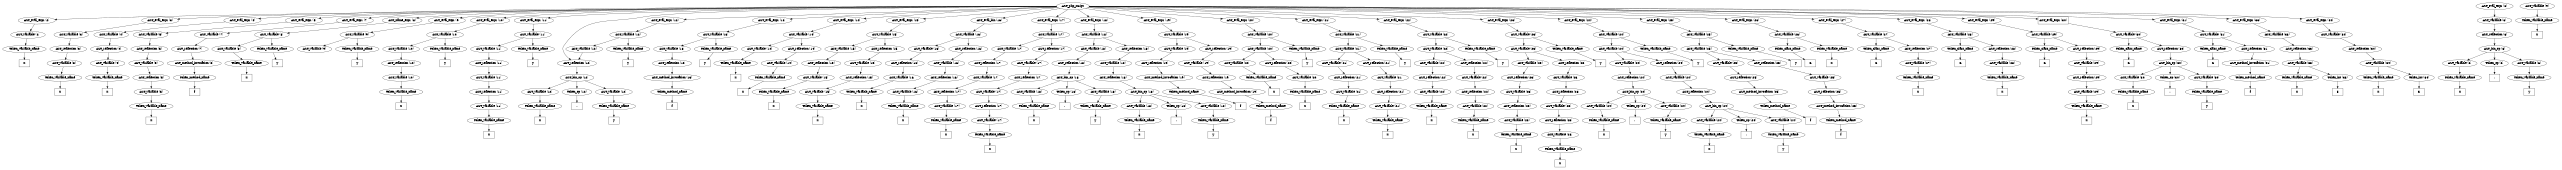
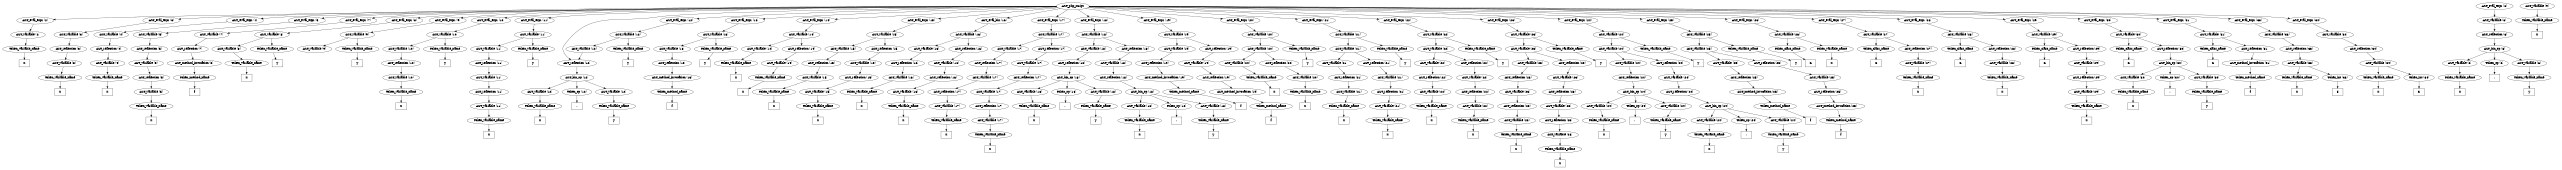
node "AST_name_expr (8)": label "AST_name_expr (8)" -> "AST_eval_expr (8)"
node "AST_eval_expr (30)": shape box -> ellipse
